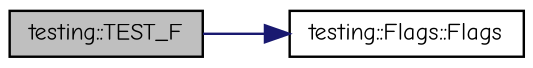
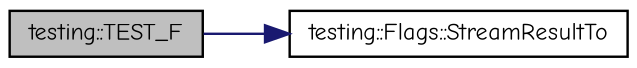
node "testing::Flags::Flags": label "testing::Flags::Flags" -> "testing::Flags::StreamResultTo"
